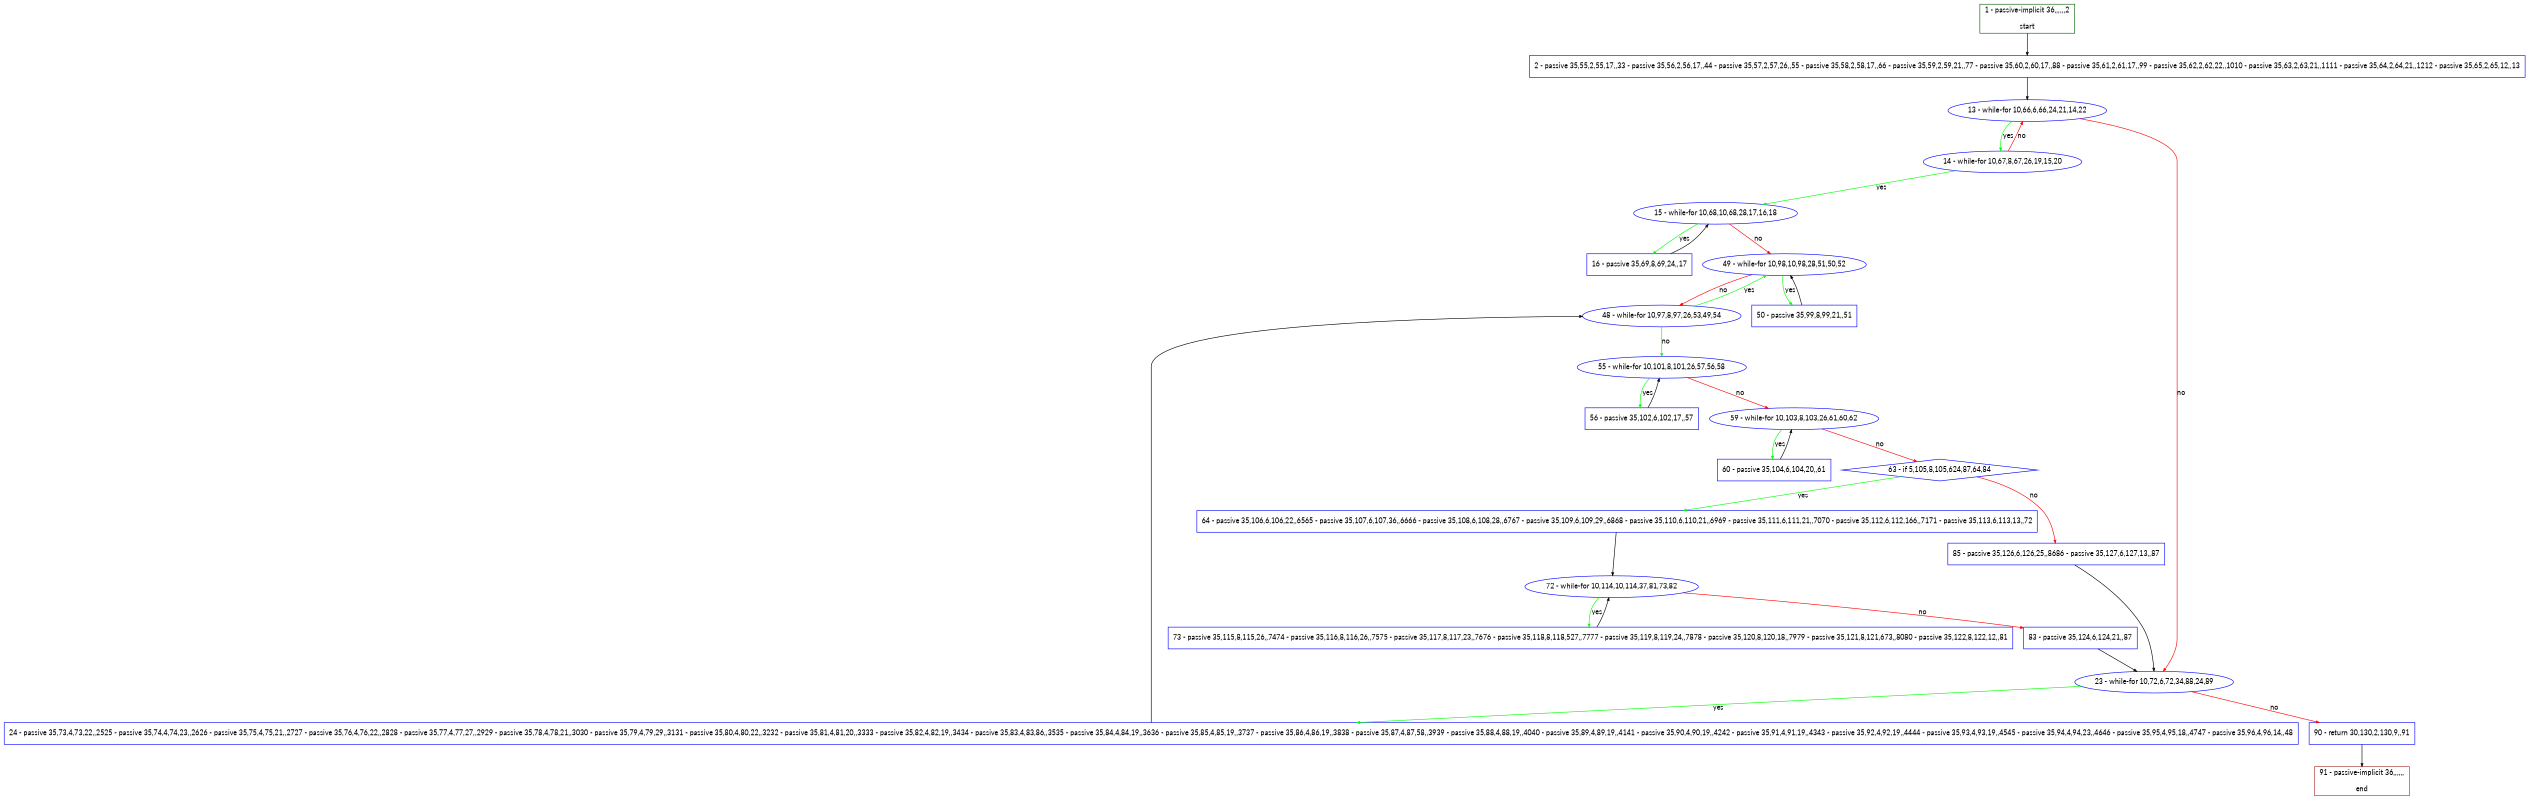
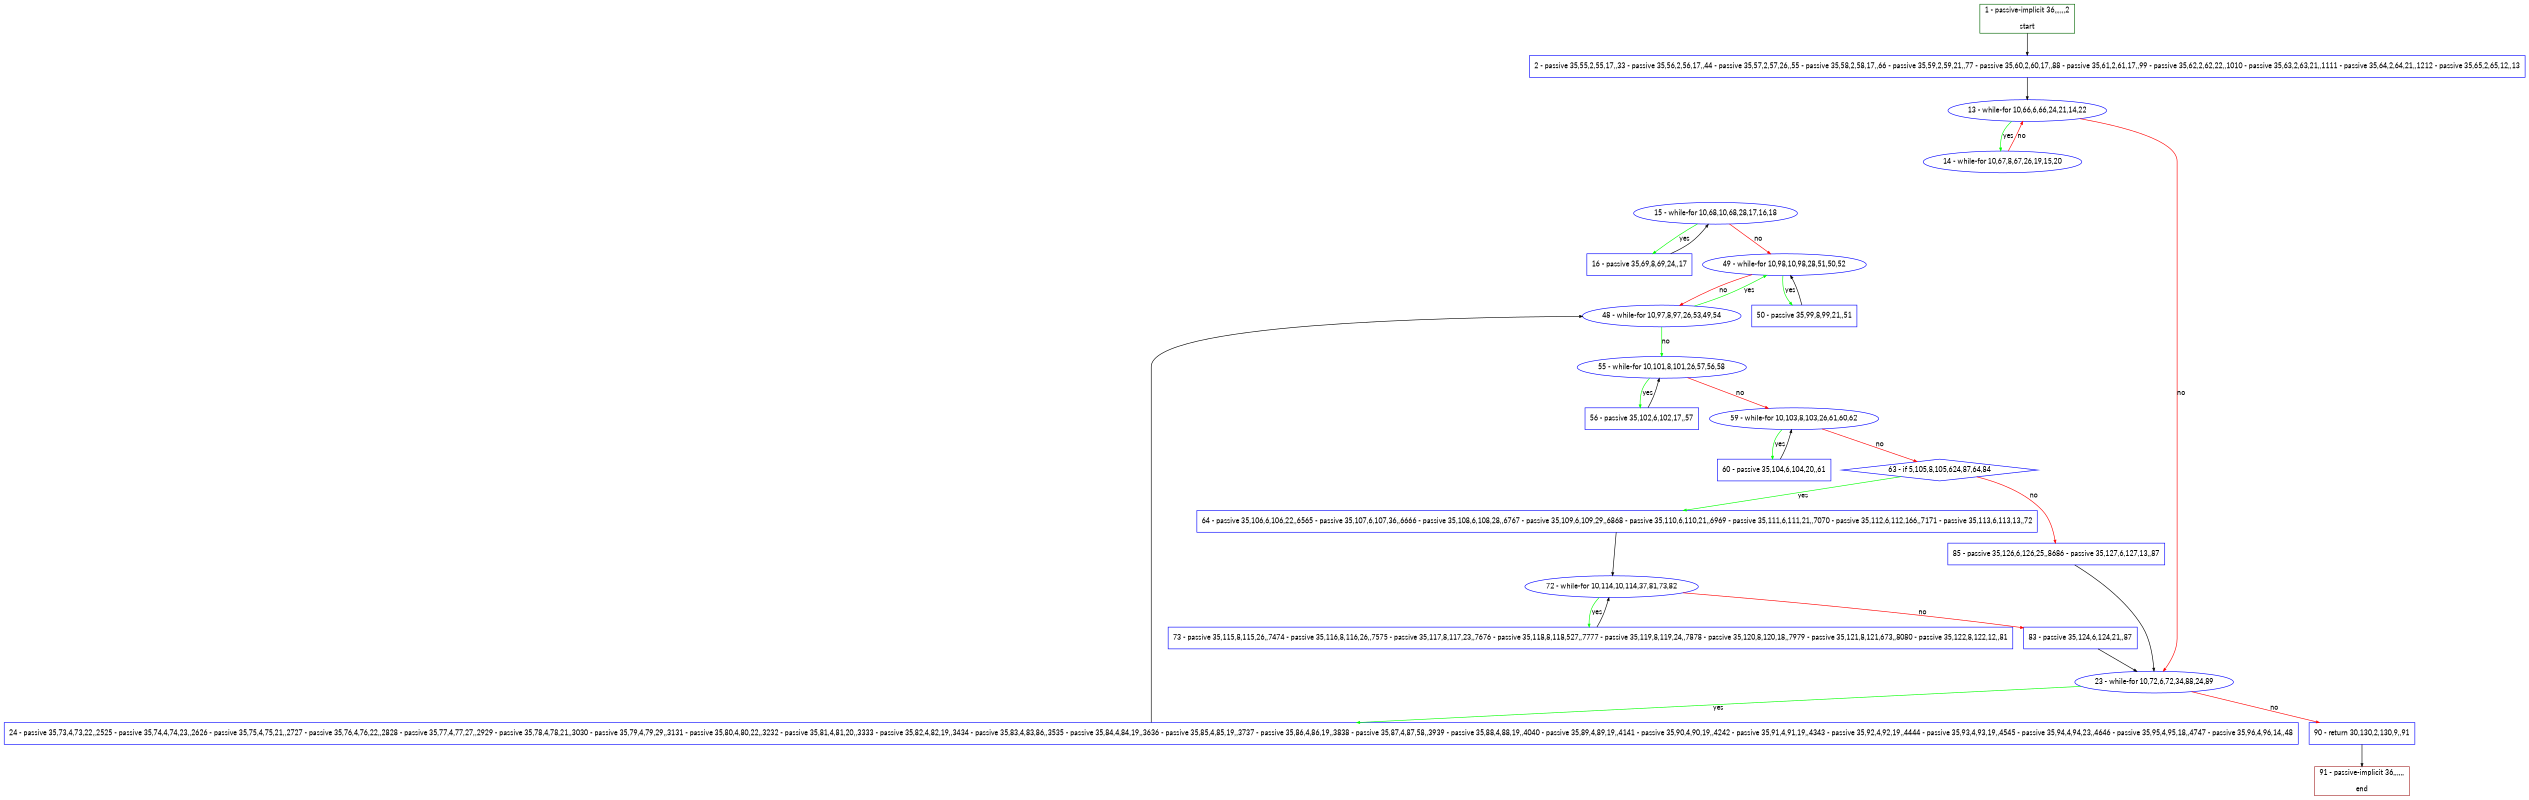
edge "14 - while-for 10,67,8,67,26,19,15,20" -> "15 - while-for 10,68,10,68,28,17,16,18": removed, label "yes"
